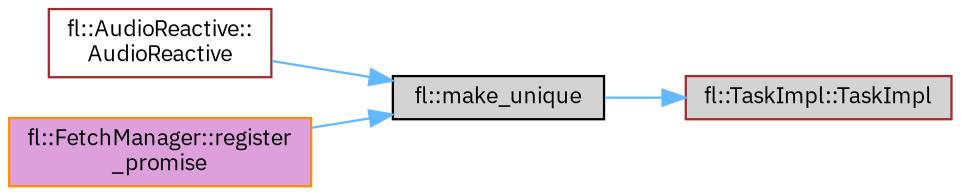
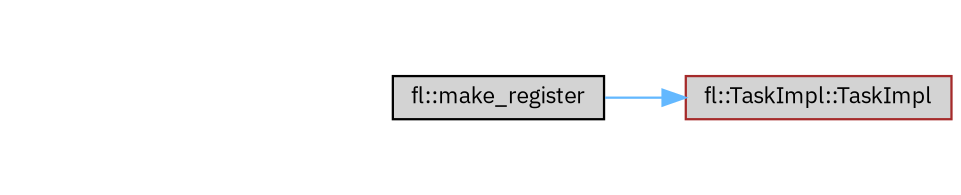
node "fl::AudioReactive:: AudioReactive": removed
node "fl::make_unique": label "fl::make_unique" -> "fl::make_register"
node "fl::FetchManager::register _promise": removed
